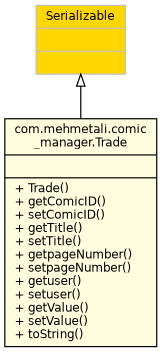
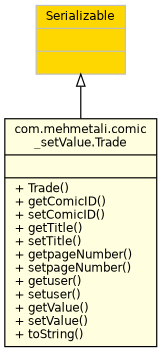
node "com.mehmetali.comic": text "_manager.Trade" -> "_setValue.Trade"
